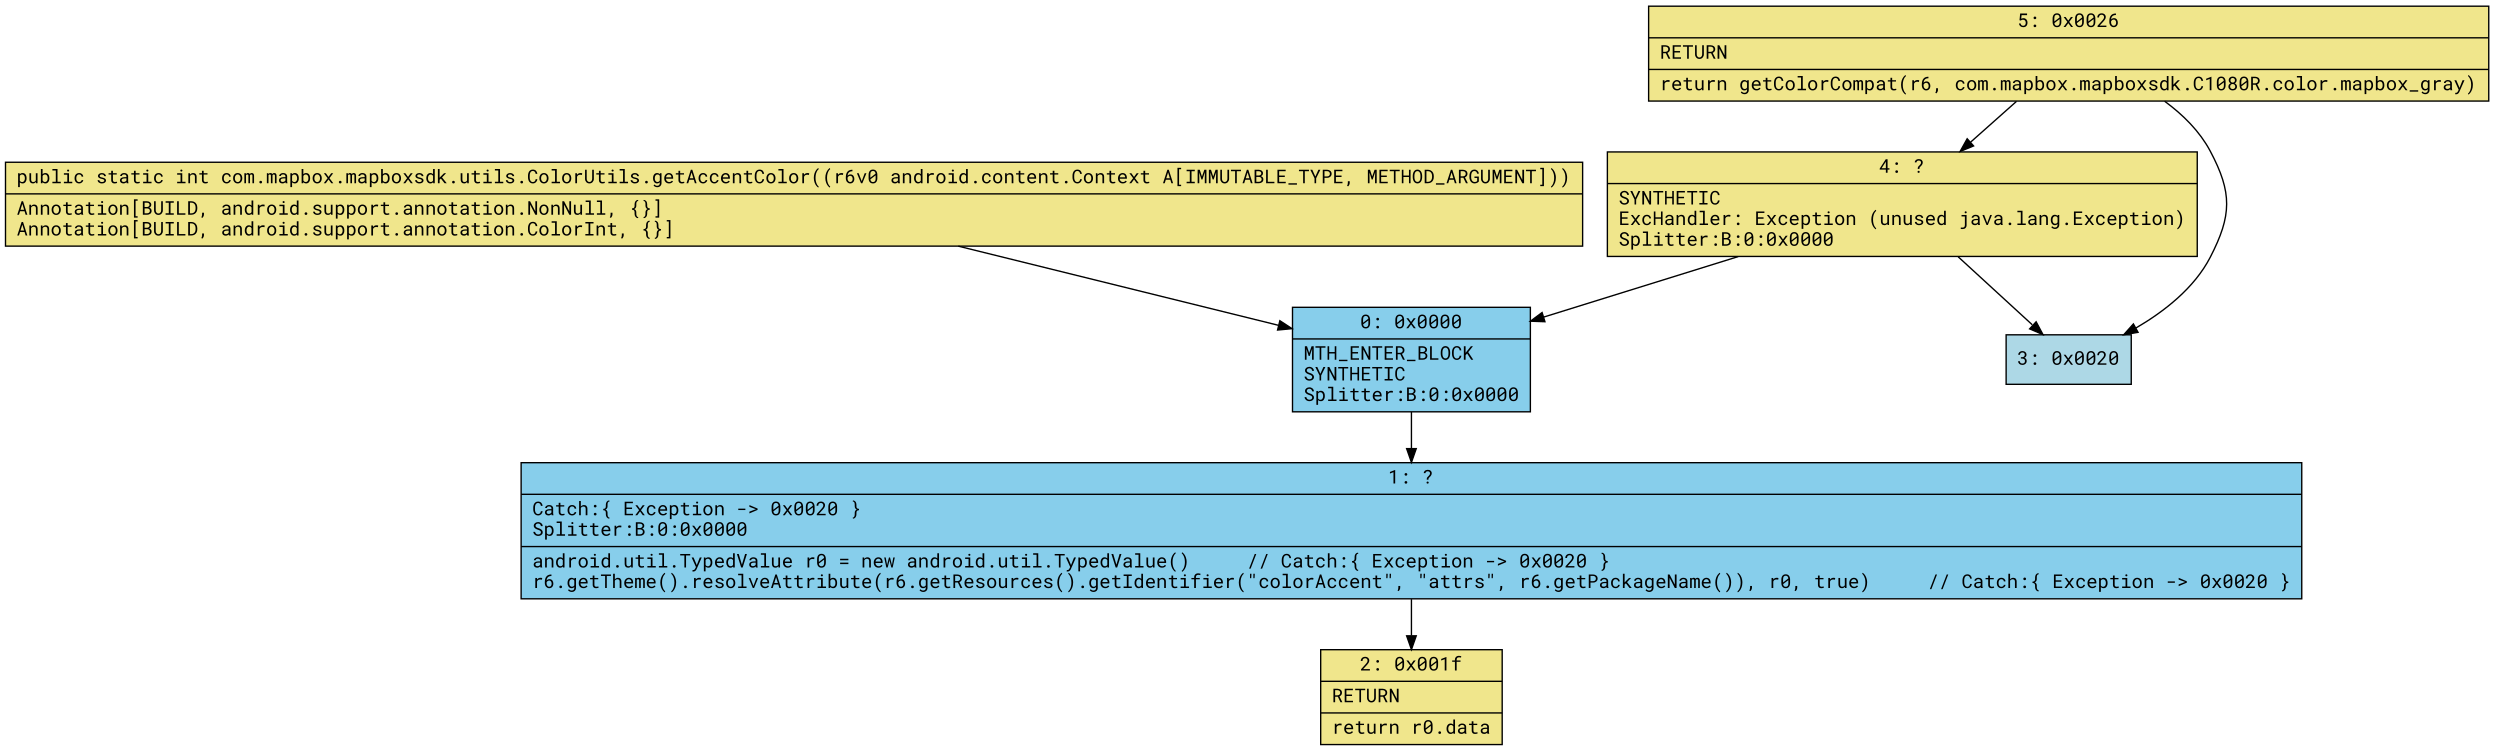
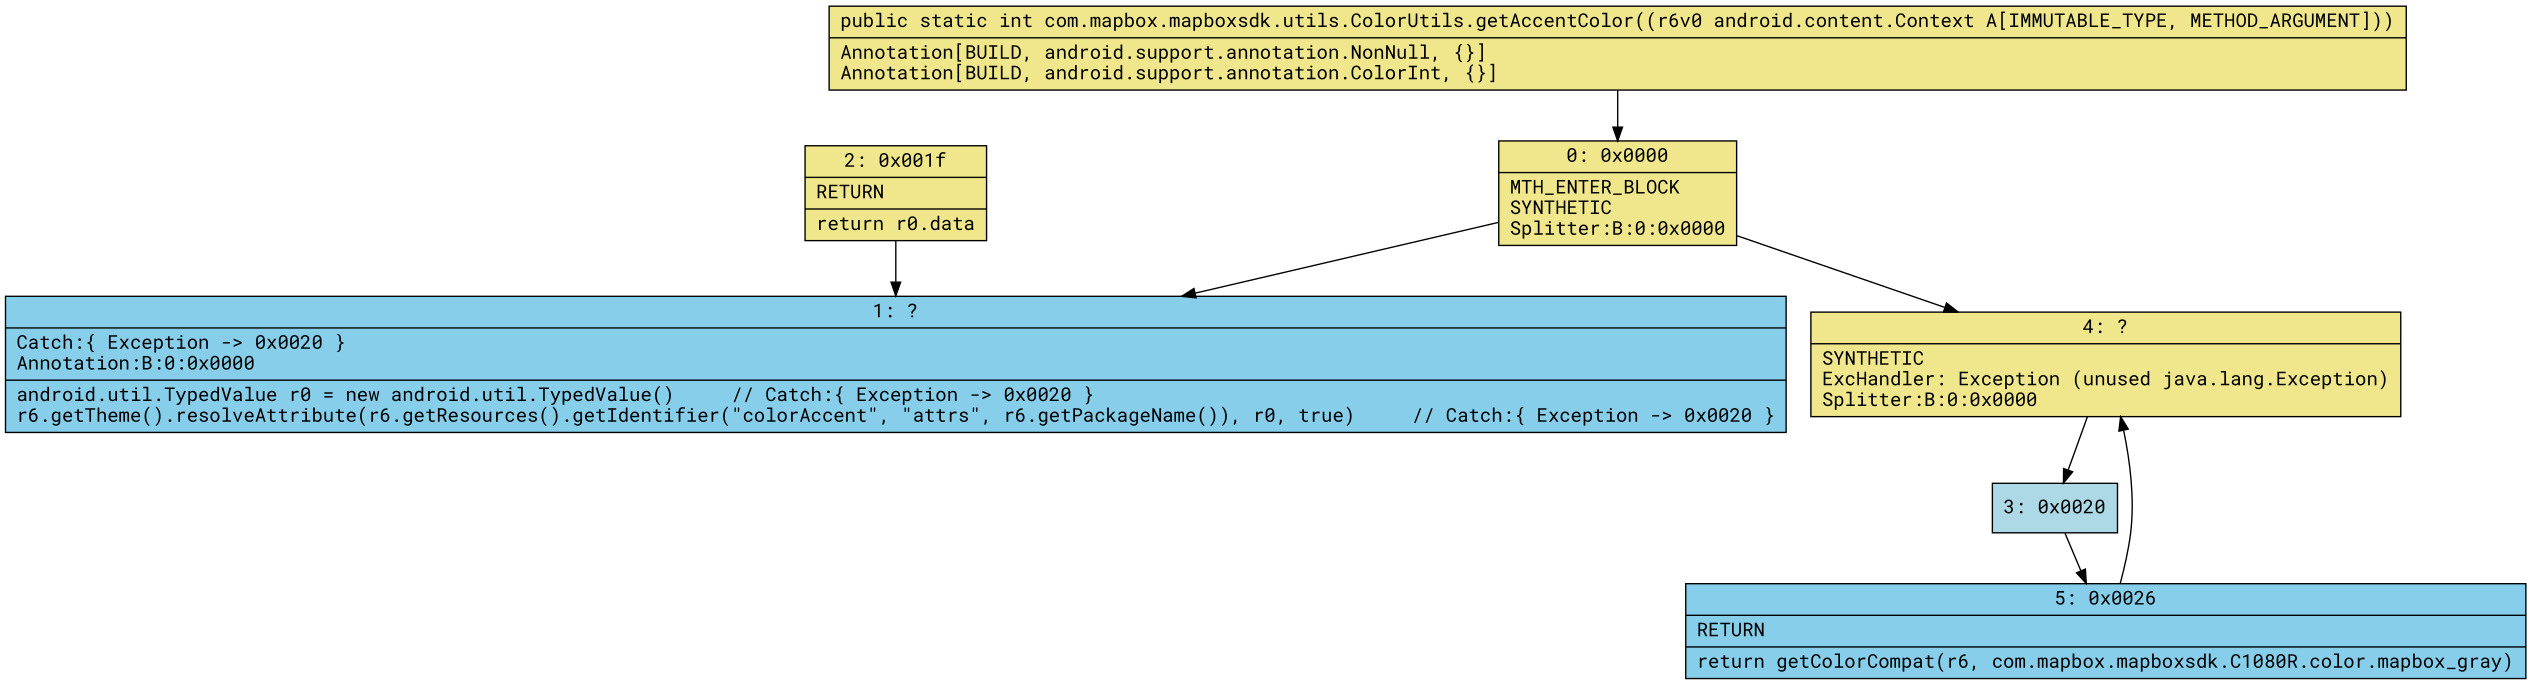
node "5: 0x0026": fillcolor khaki -> skyblue
edge "5: 0x0026" -> "3: 0x0020": reversed
edge "4: ?" -> "0: 0x0000": reversed
node "0: 0x0000": fillcolor skyblue -> khaki
node "1: ?": text "Splitter:B:0:0x0000" -> "Annotation:B:0:0x0000"
edge "1: ?" -> "2: 0x001f": reversed
